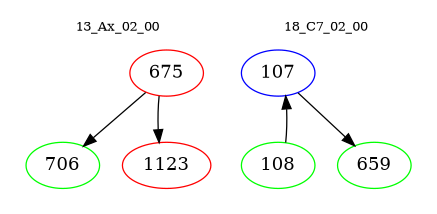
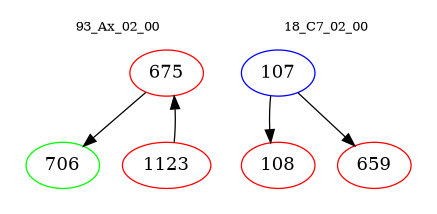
cluster "13_Ax_02_00": label "13_Ax_02_00" -> "93_Ax_02_00"
edge "675" -> "1123": reversed
edge "108" -> "107": reversed
node "108": color green -> red
node "659": color green -> red
